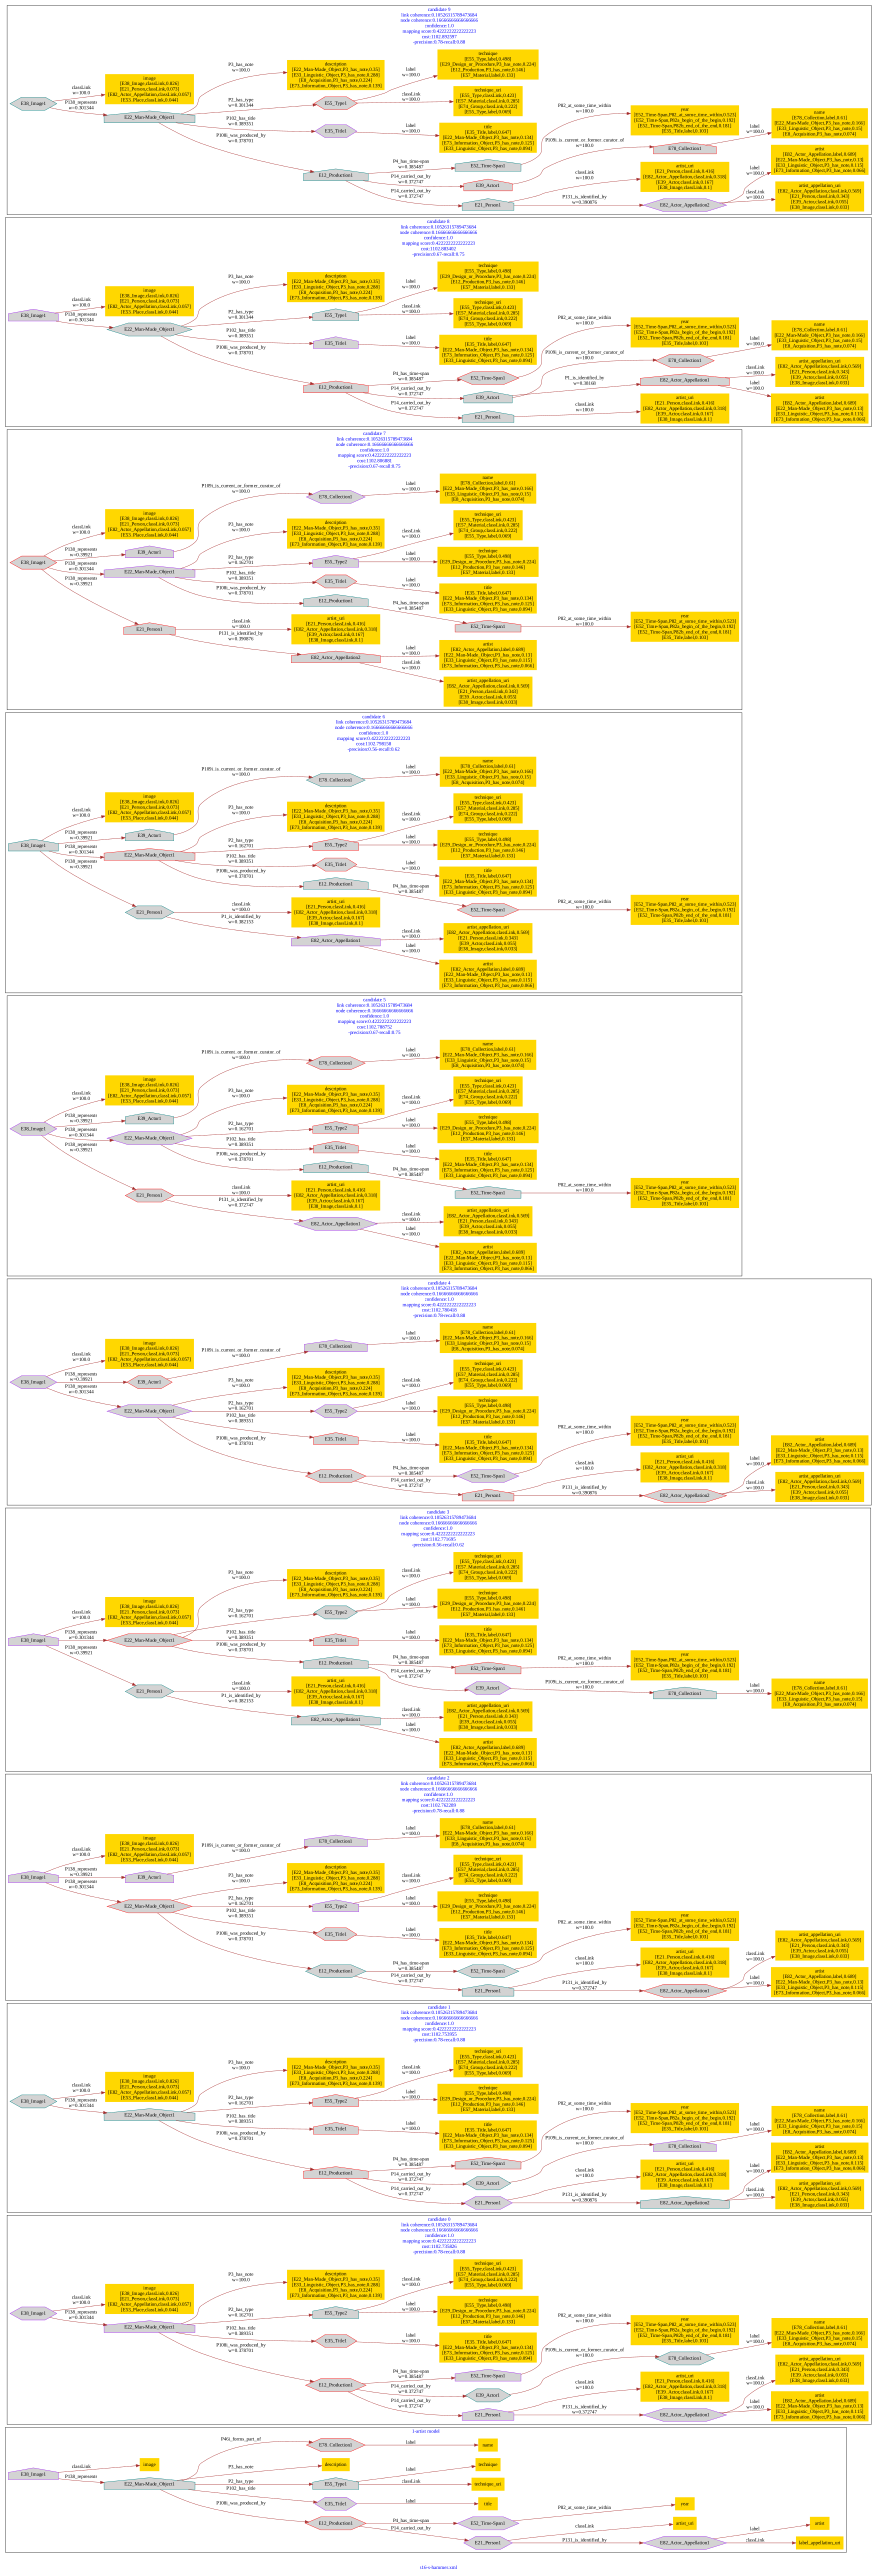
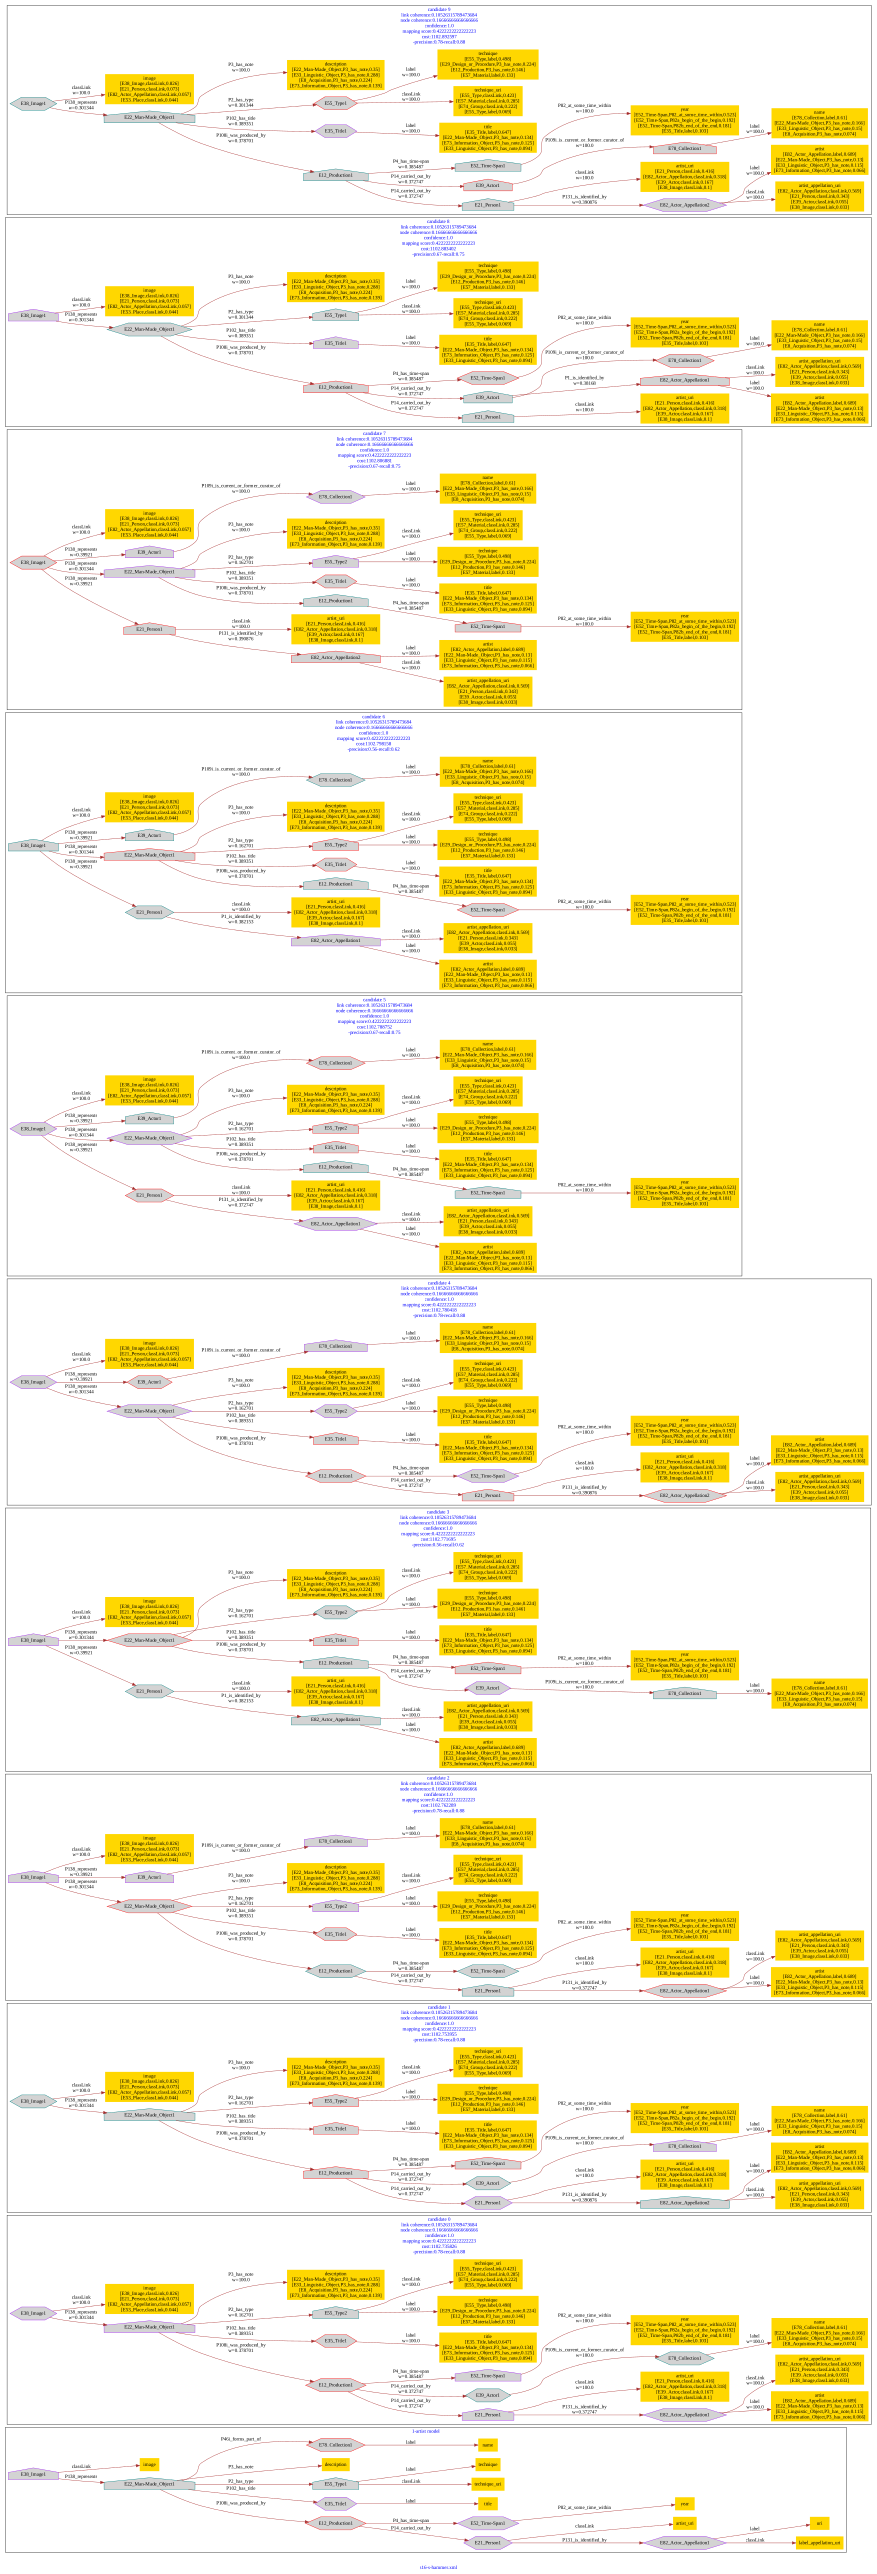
node "artist": label "artist" -> "uri"
